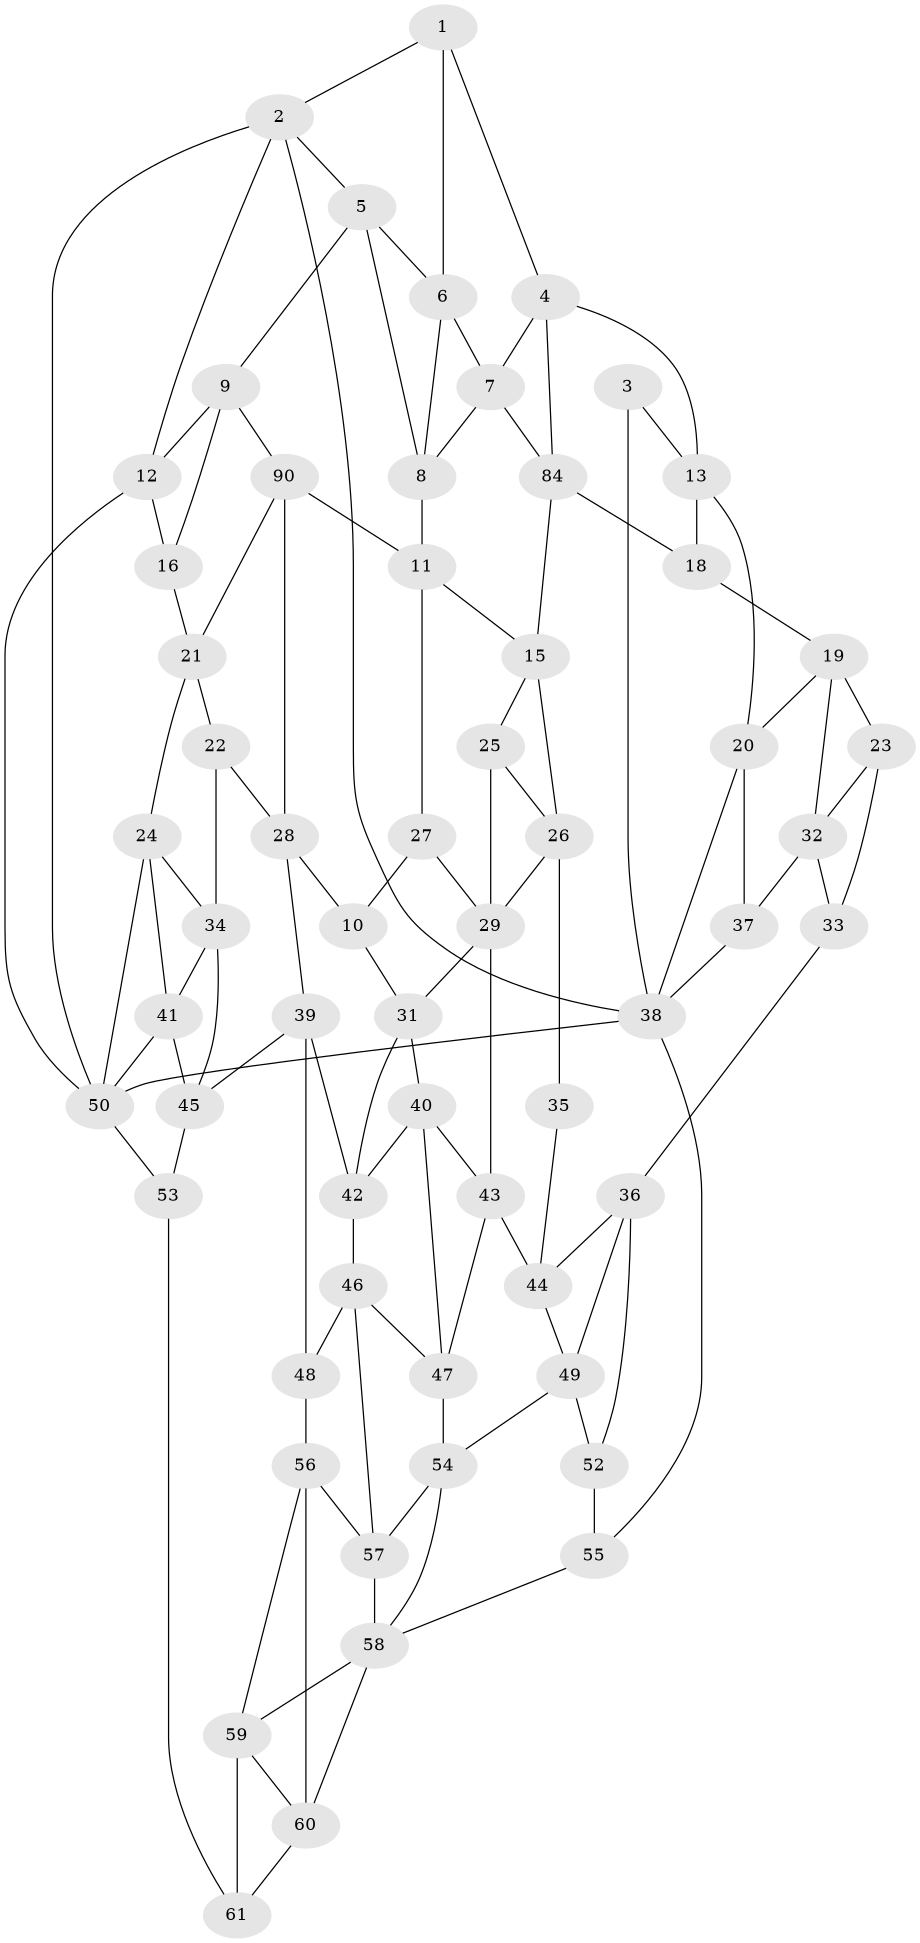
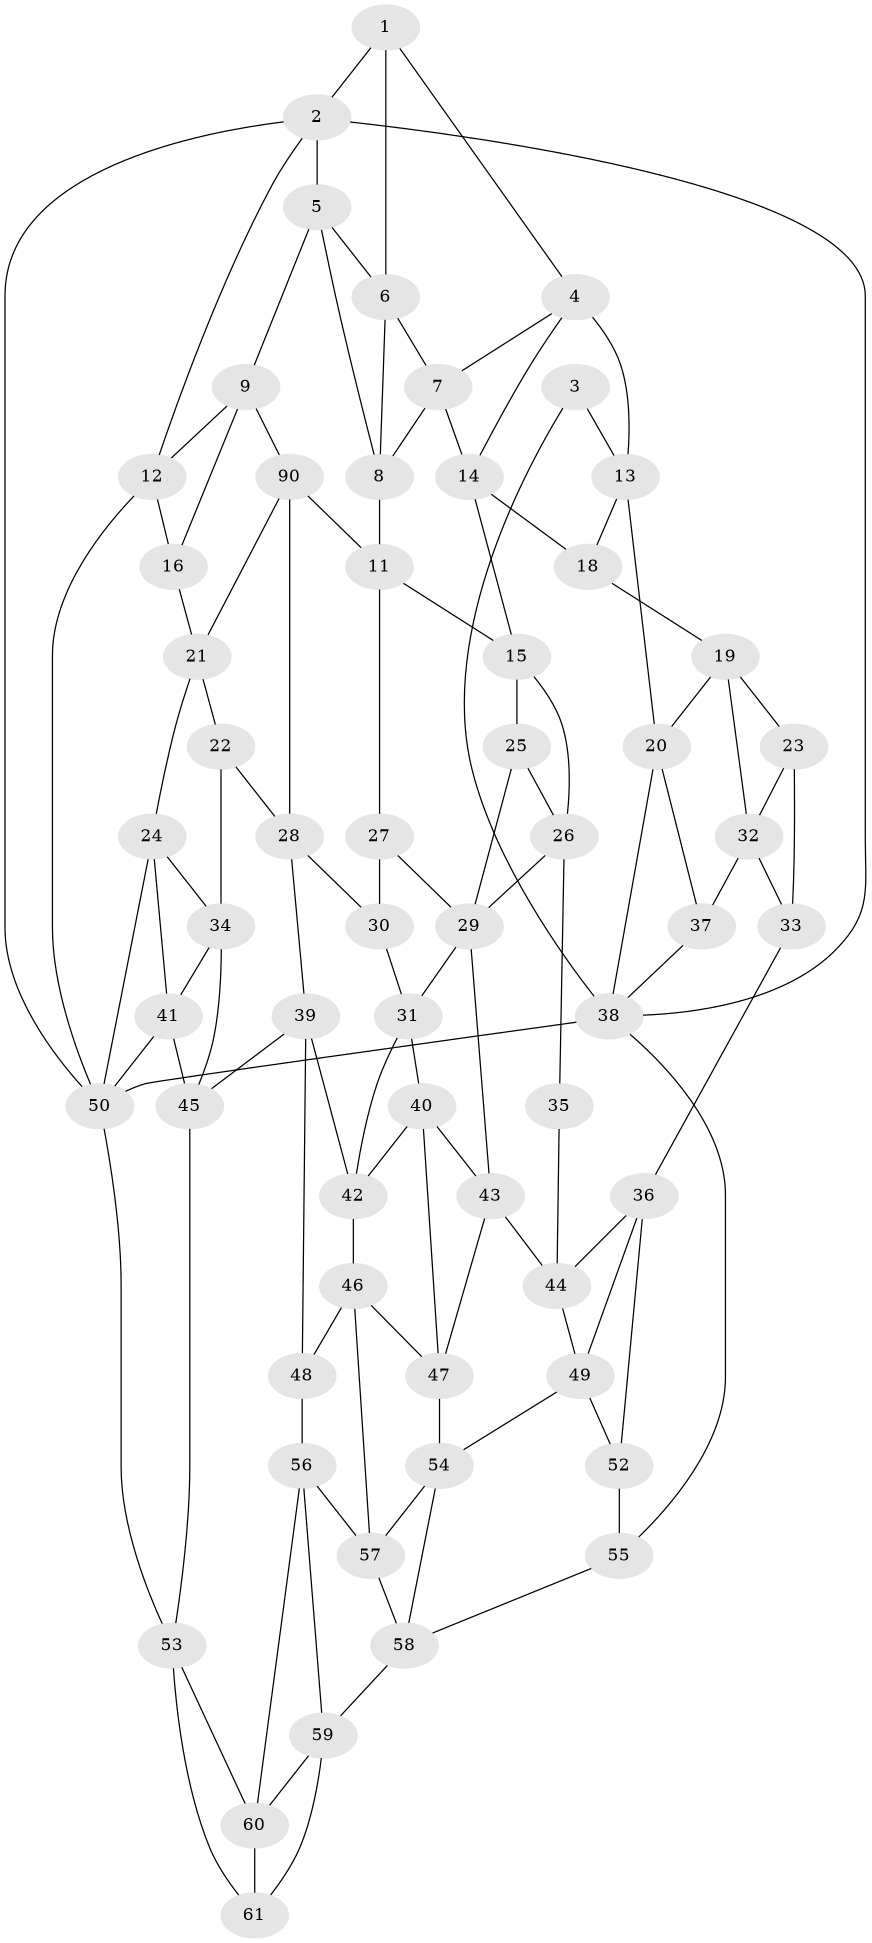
node "84": label "84" -> "14"
node "10": label "10" -> "30"
edge "58" -- "60": now "53" -- "60"
